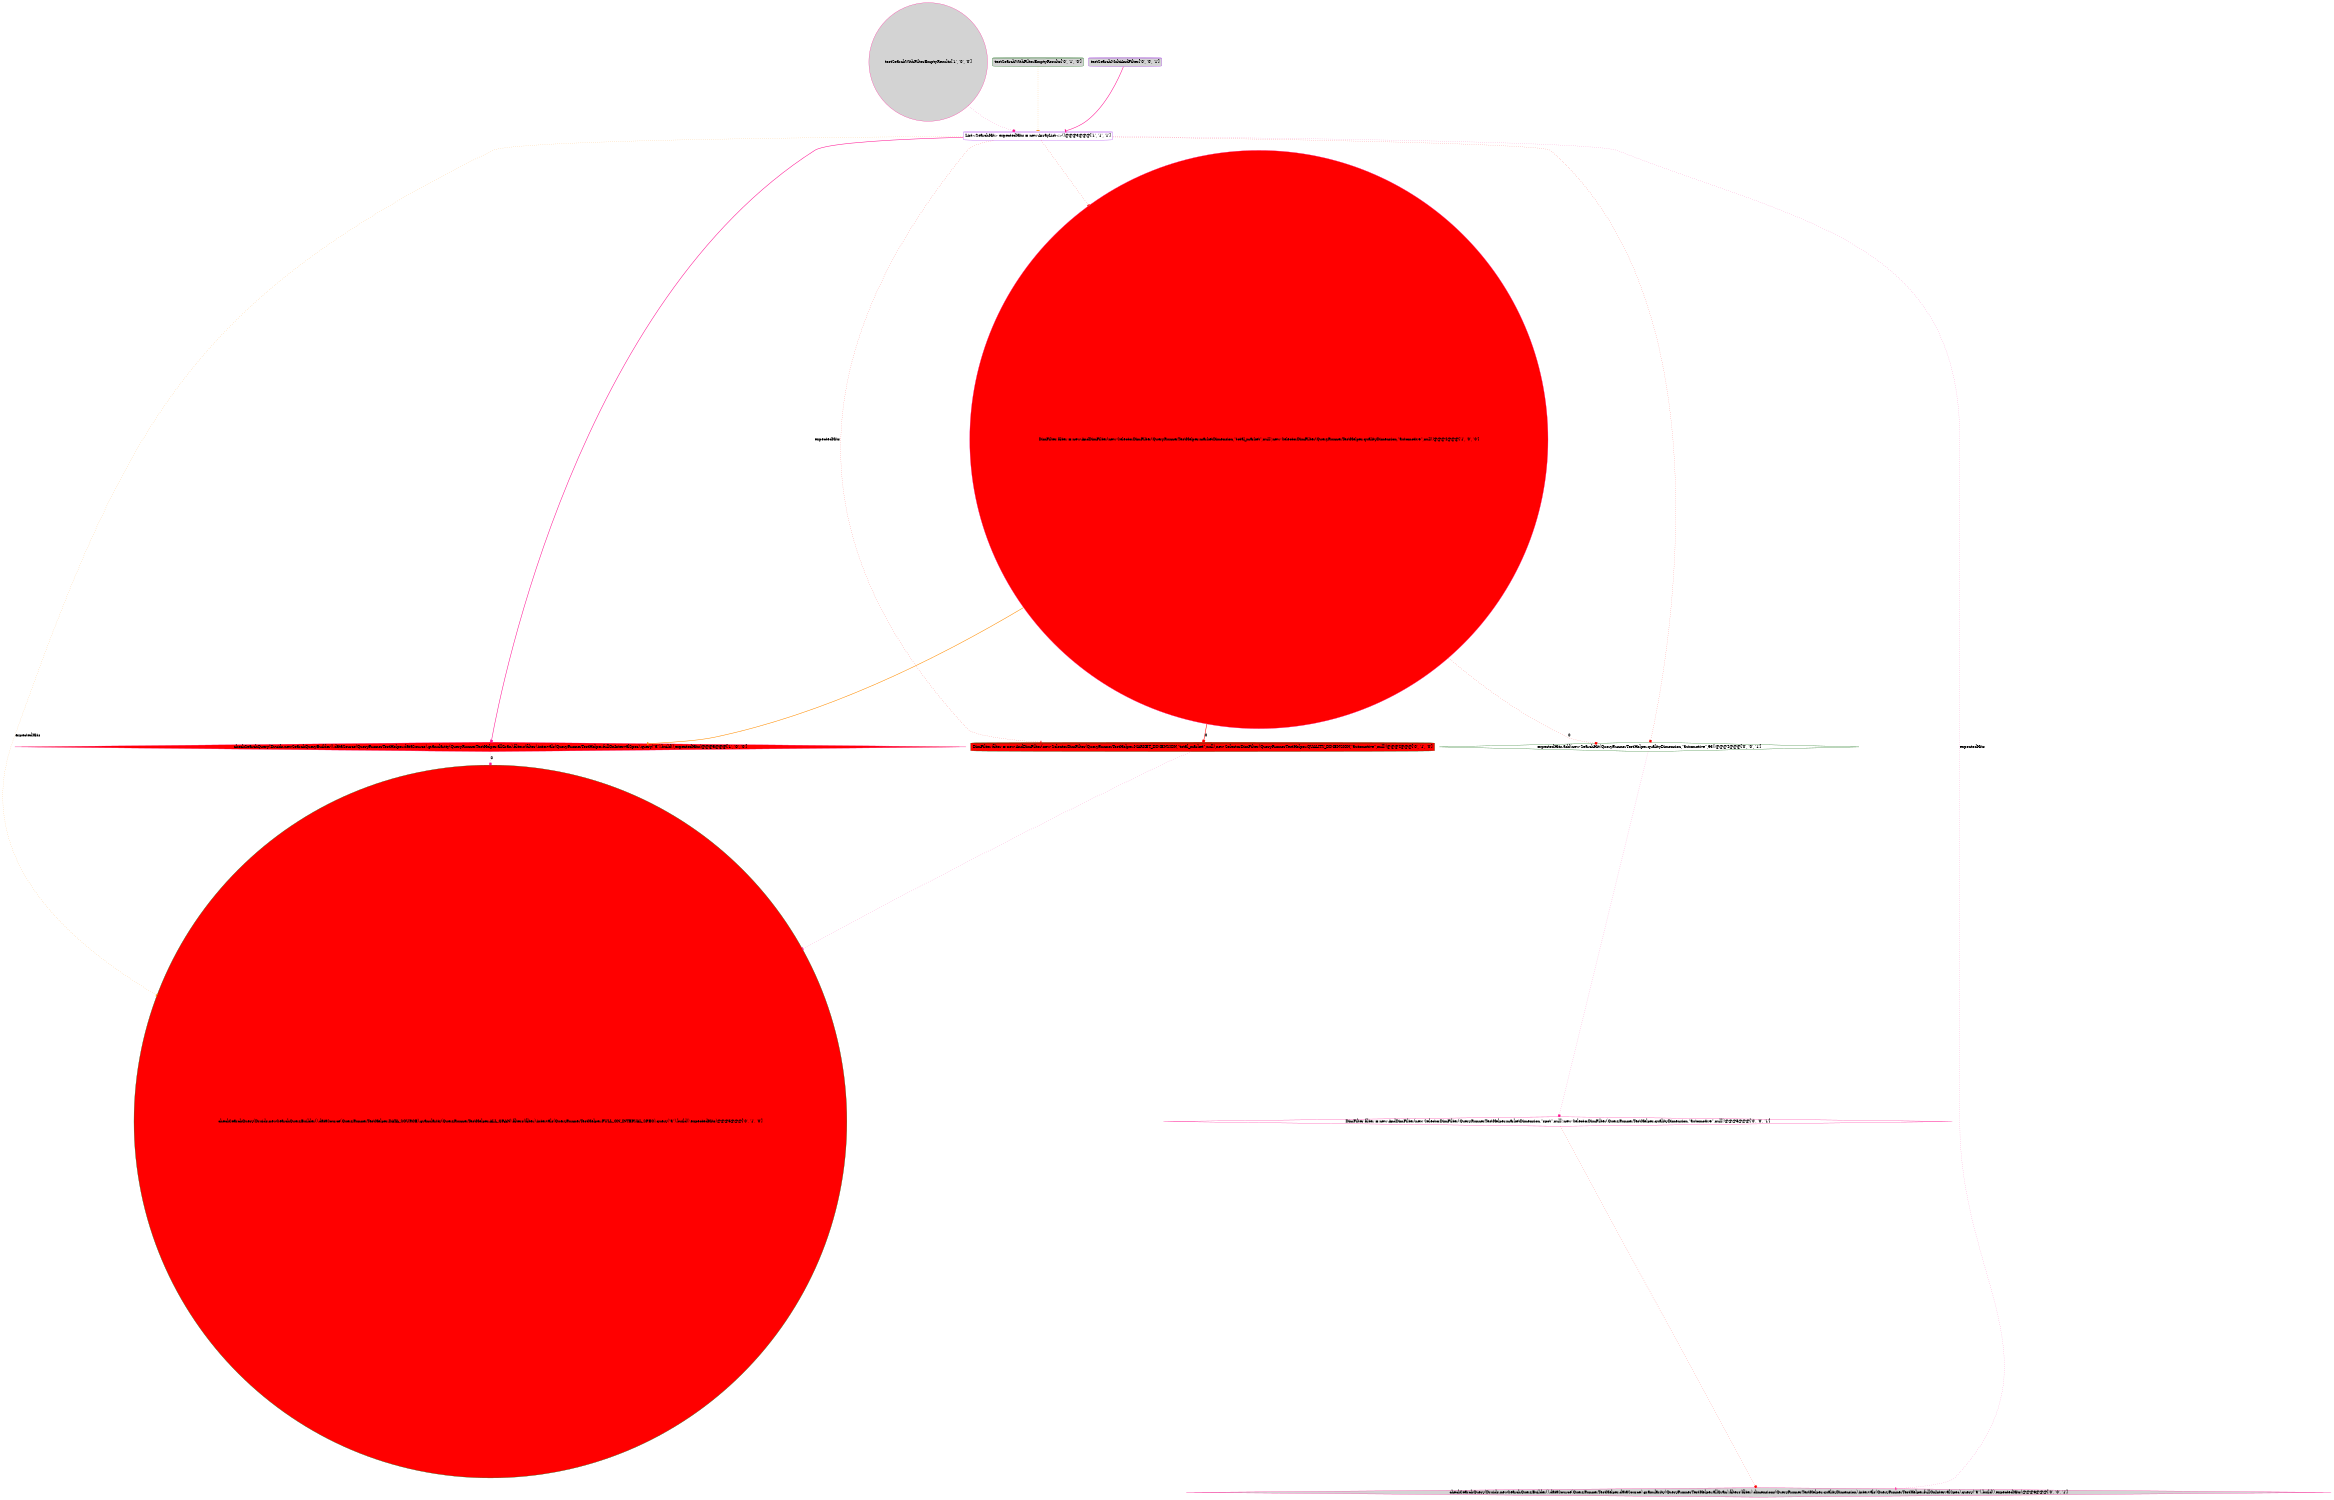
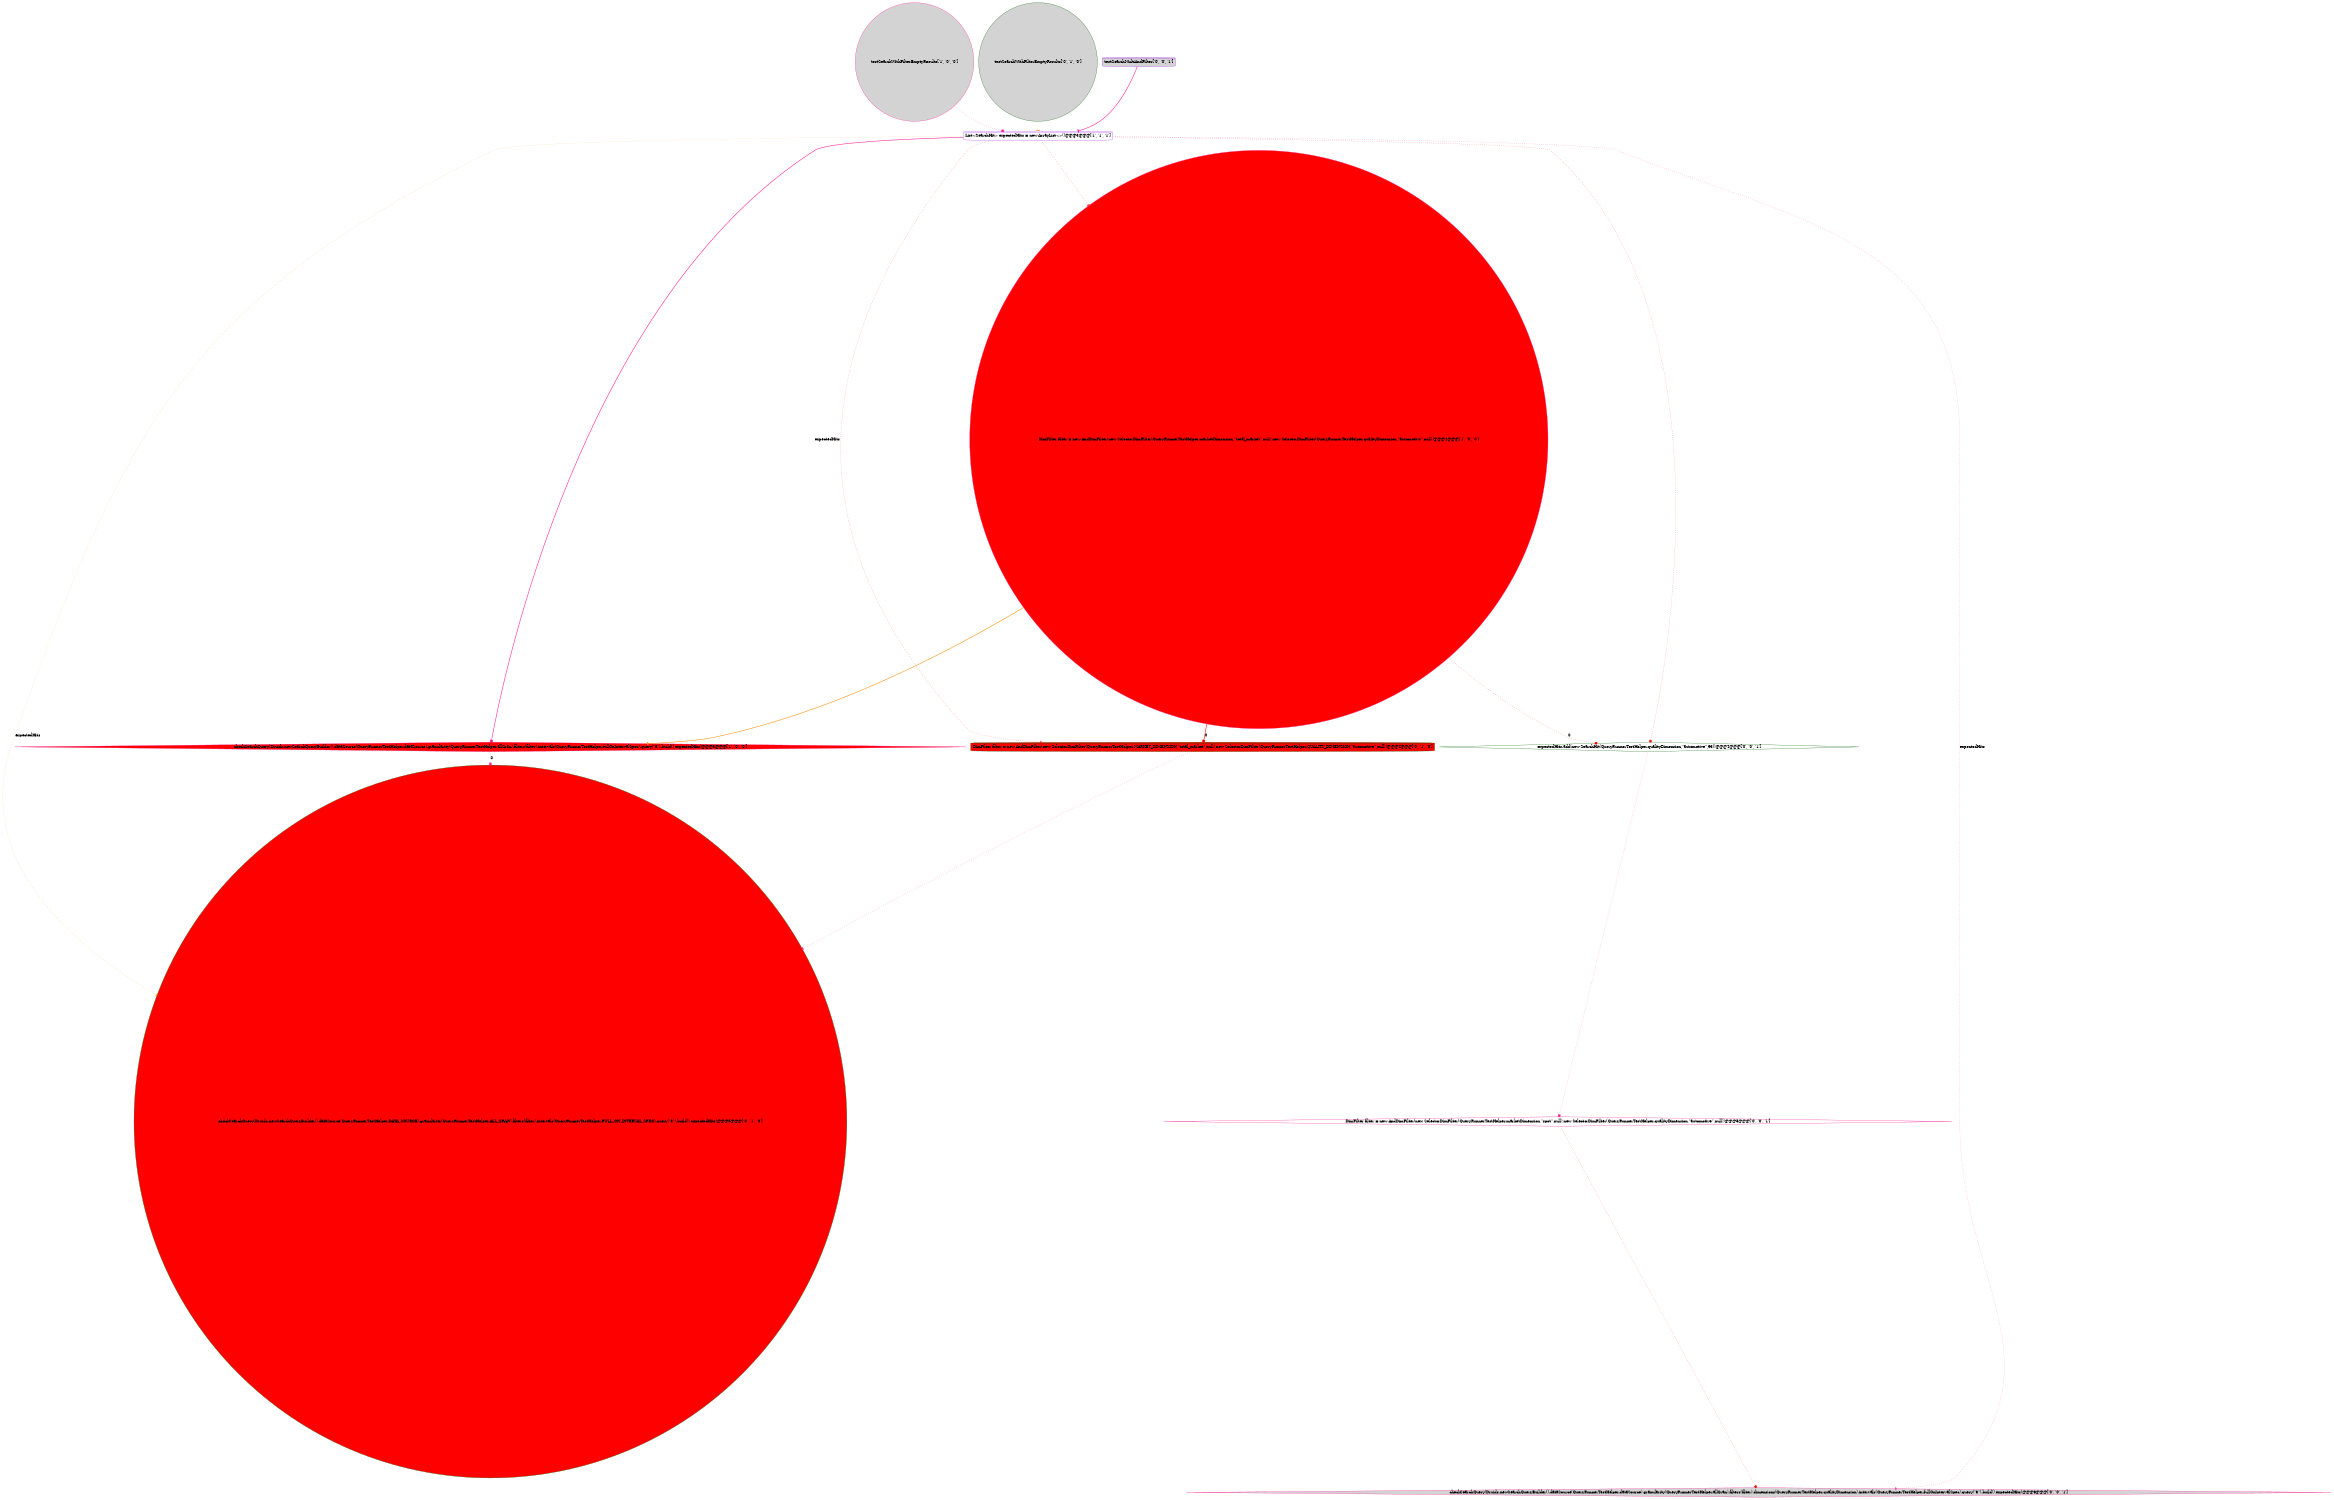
node "testSearchWithFilterEmptyResults['0', '1', '0']": shape cylinder -> circle
